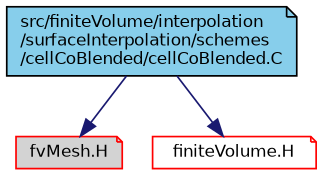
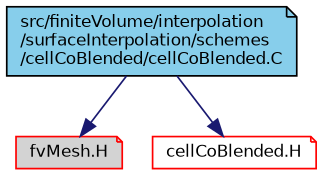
node "finiteVolume.H": label "finiteVolume.H" -> "cellCoBlended.H"
